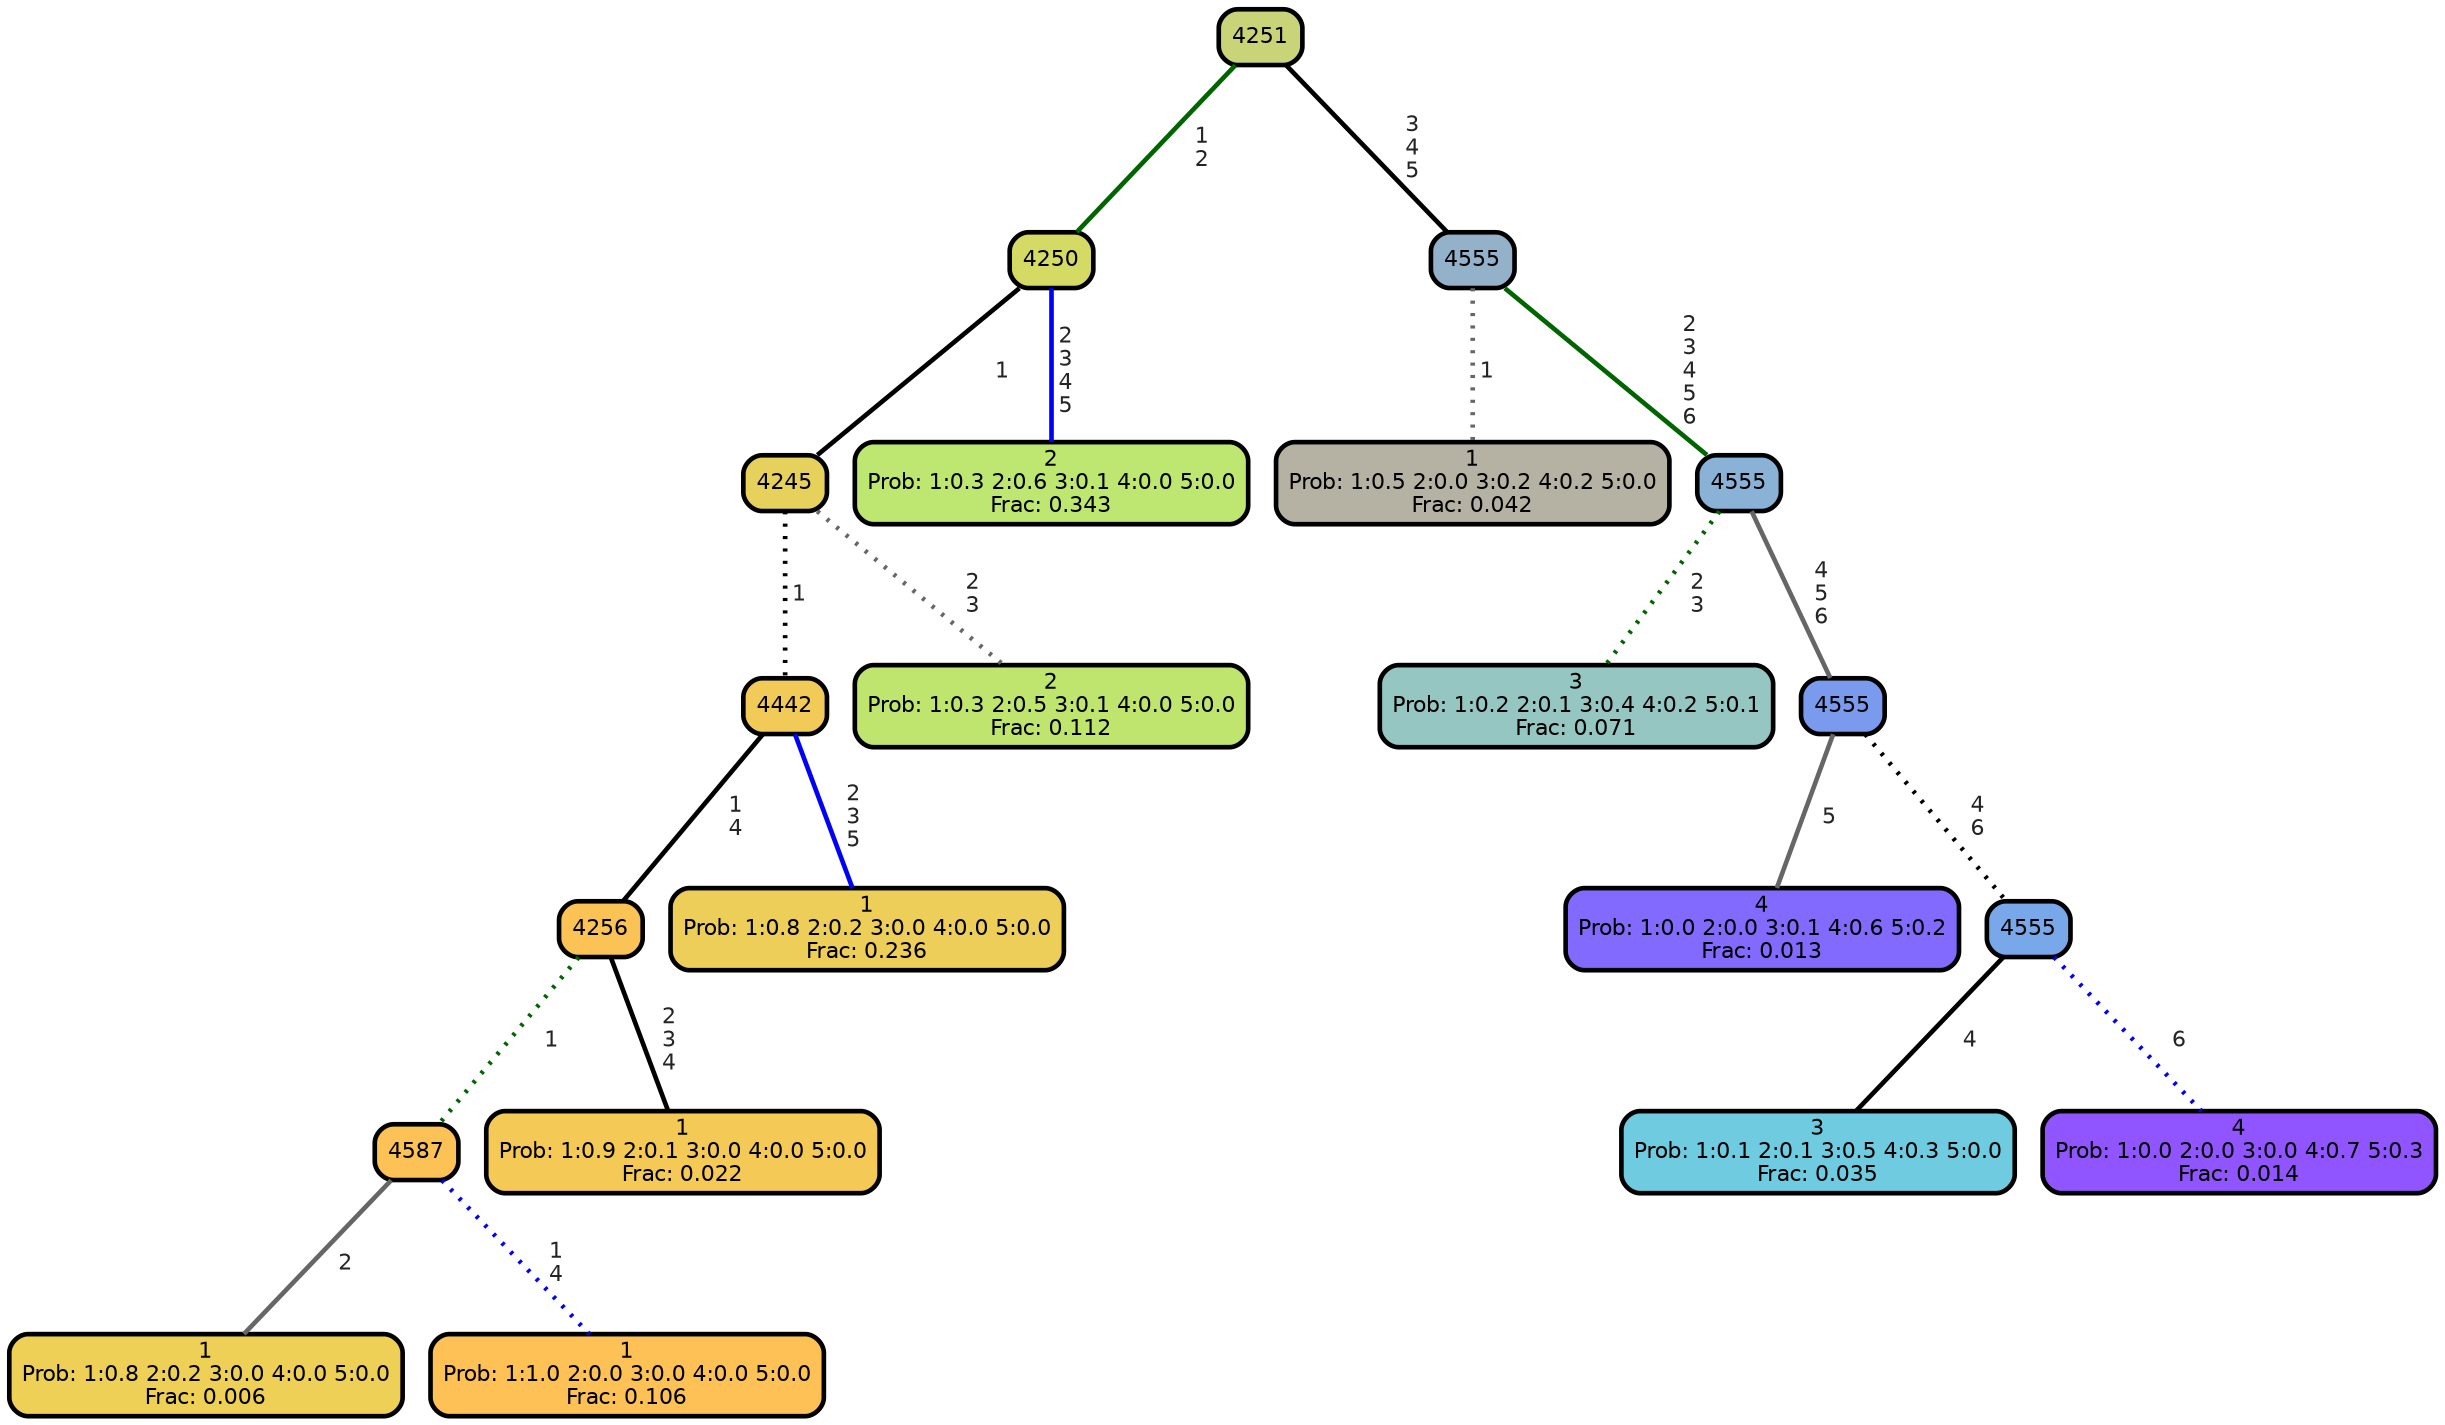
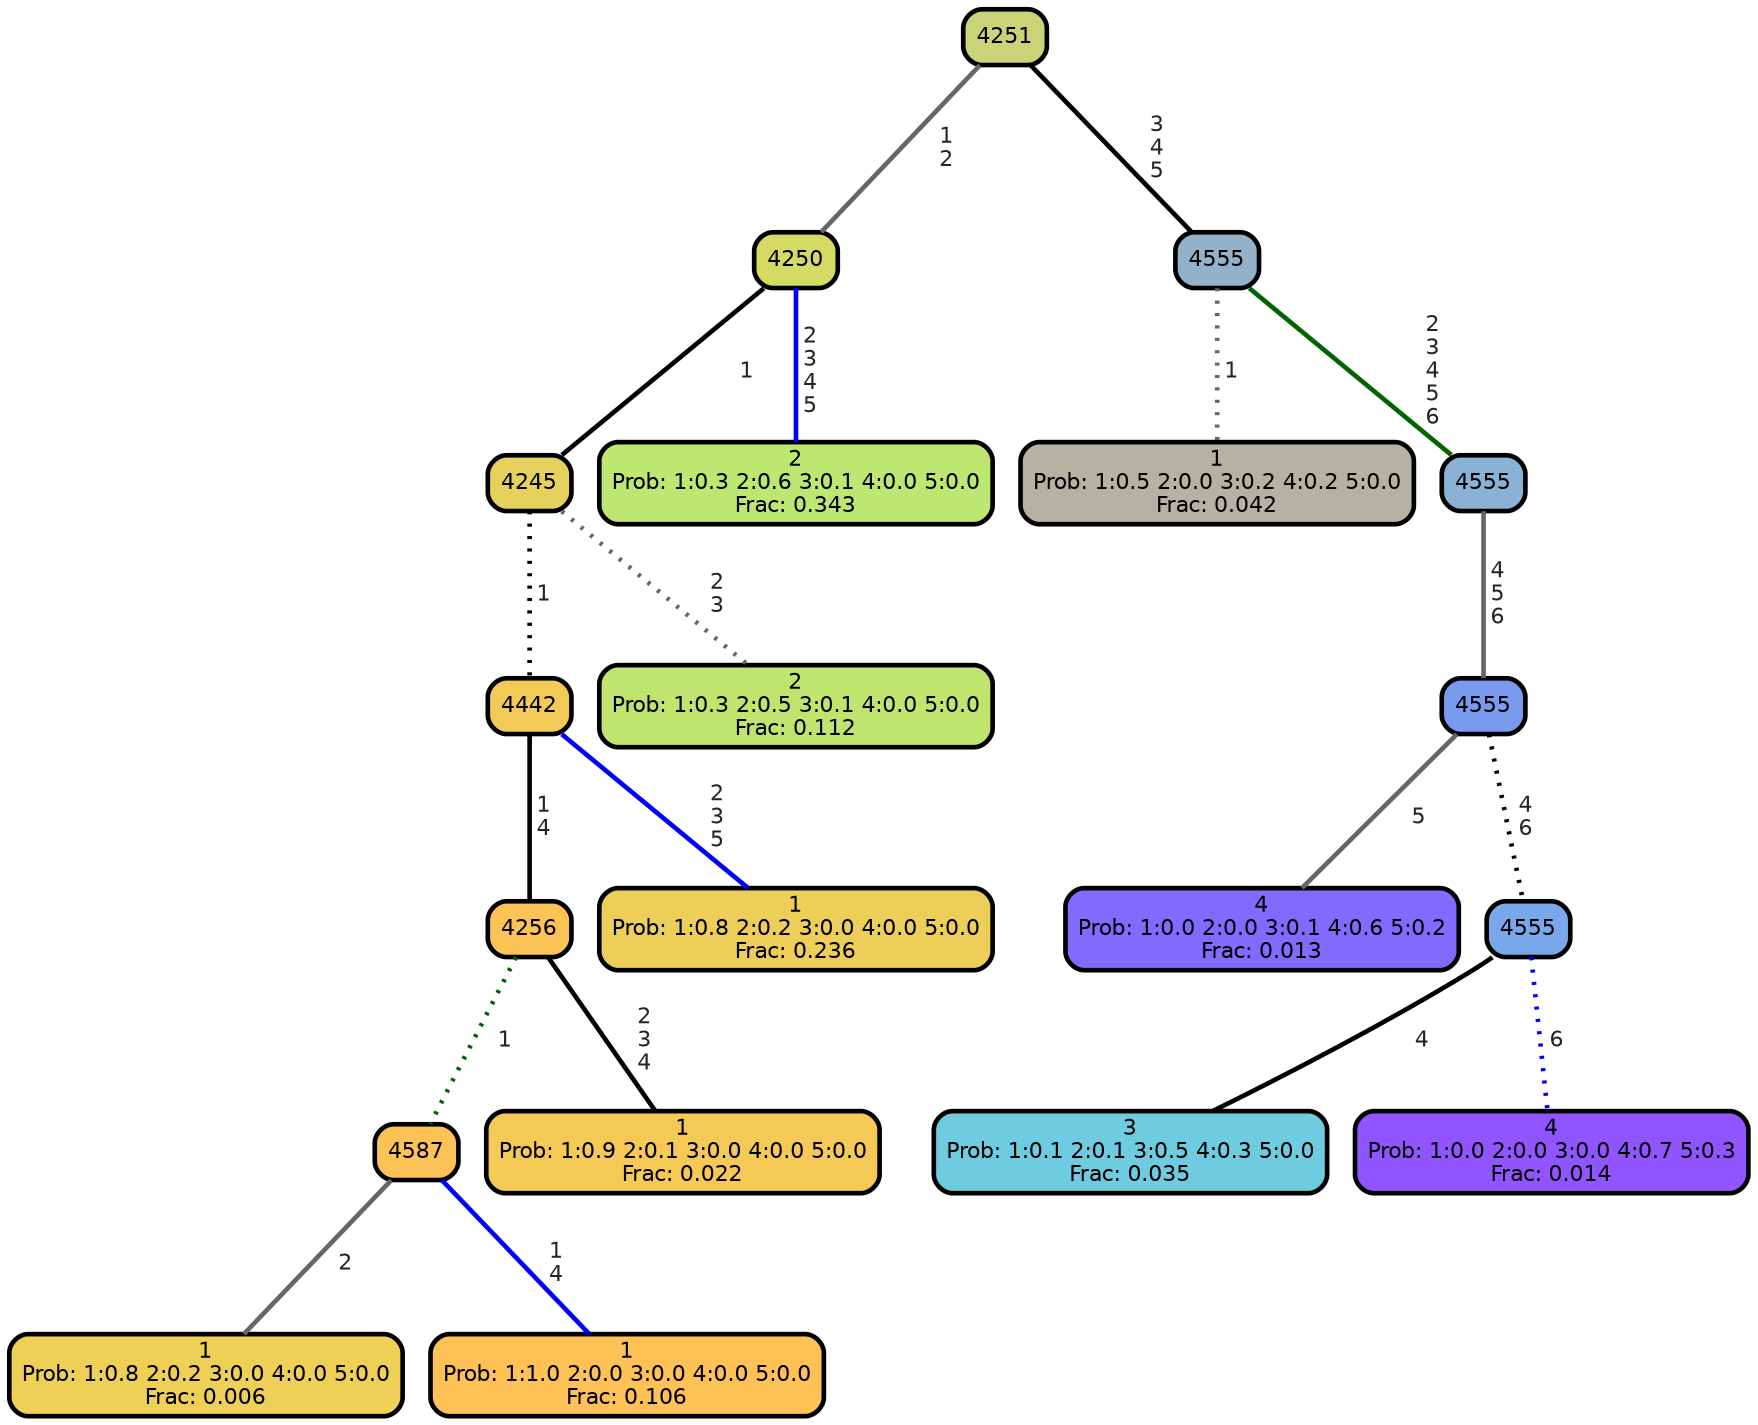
edge "4251" -- "4250": color darkgreen -> gray40
node "3 Prob: 1:0.2 2:0.1 3:0.4 4:0.2 5:0.1 Frac: 0.071": removed
edge "4587" -- "1 Prob: 1:1.0 2:0.0 3:0.0 4:0.0 5:0.0 Frac: 0.106": style dotted -> bold
